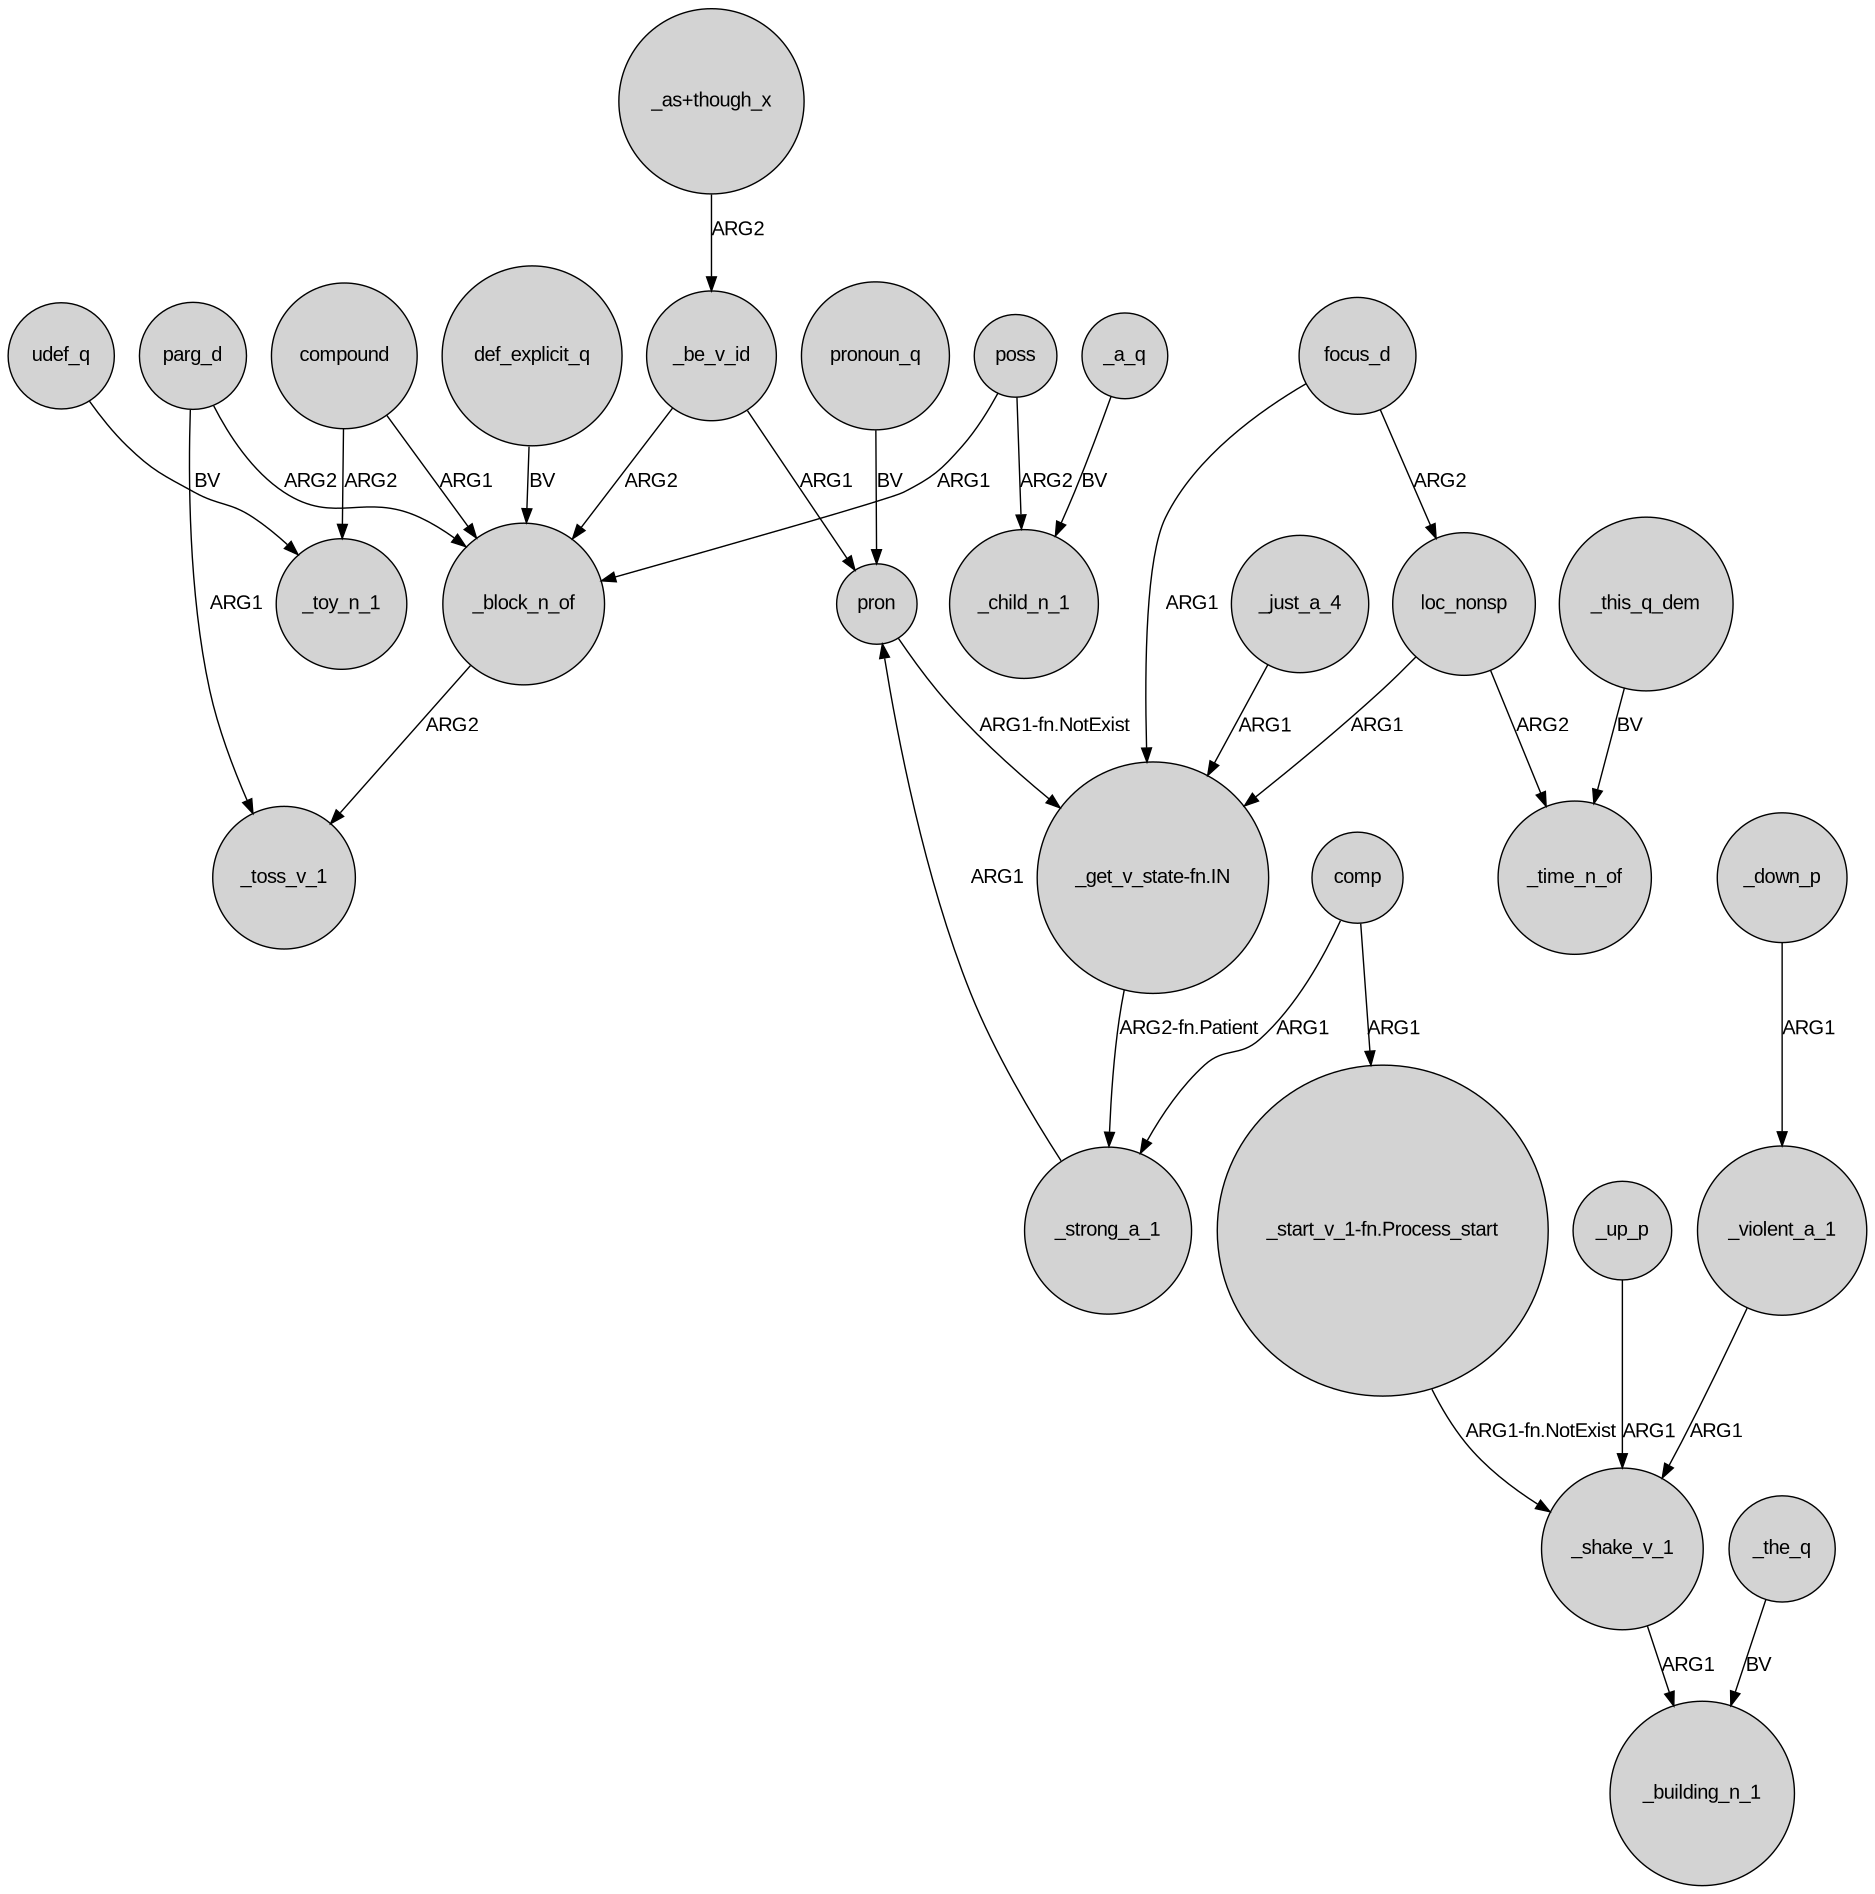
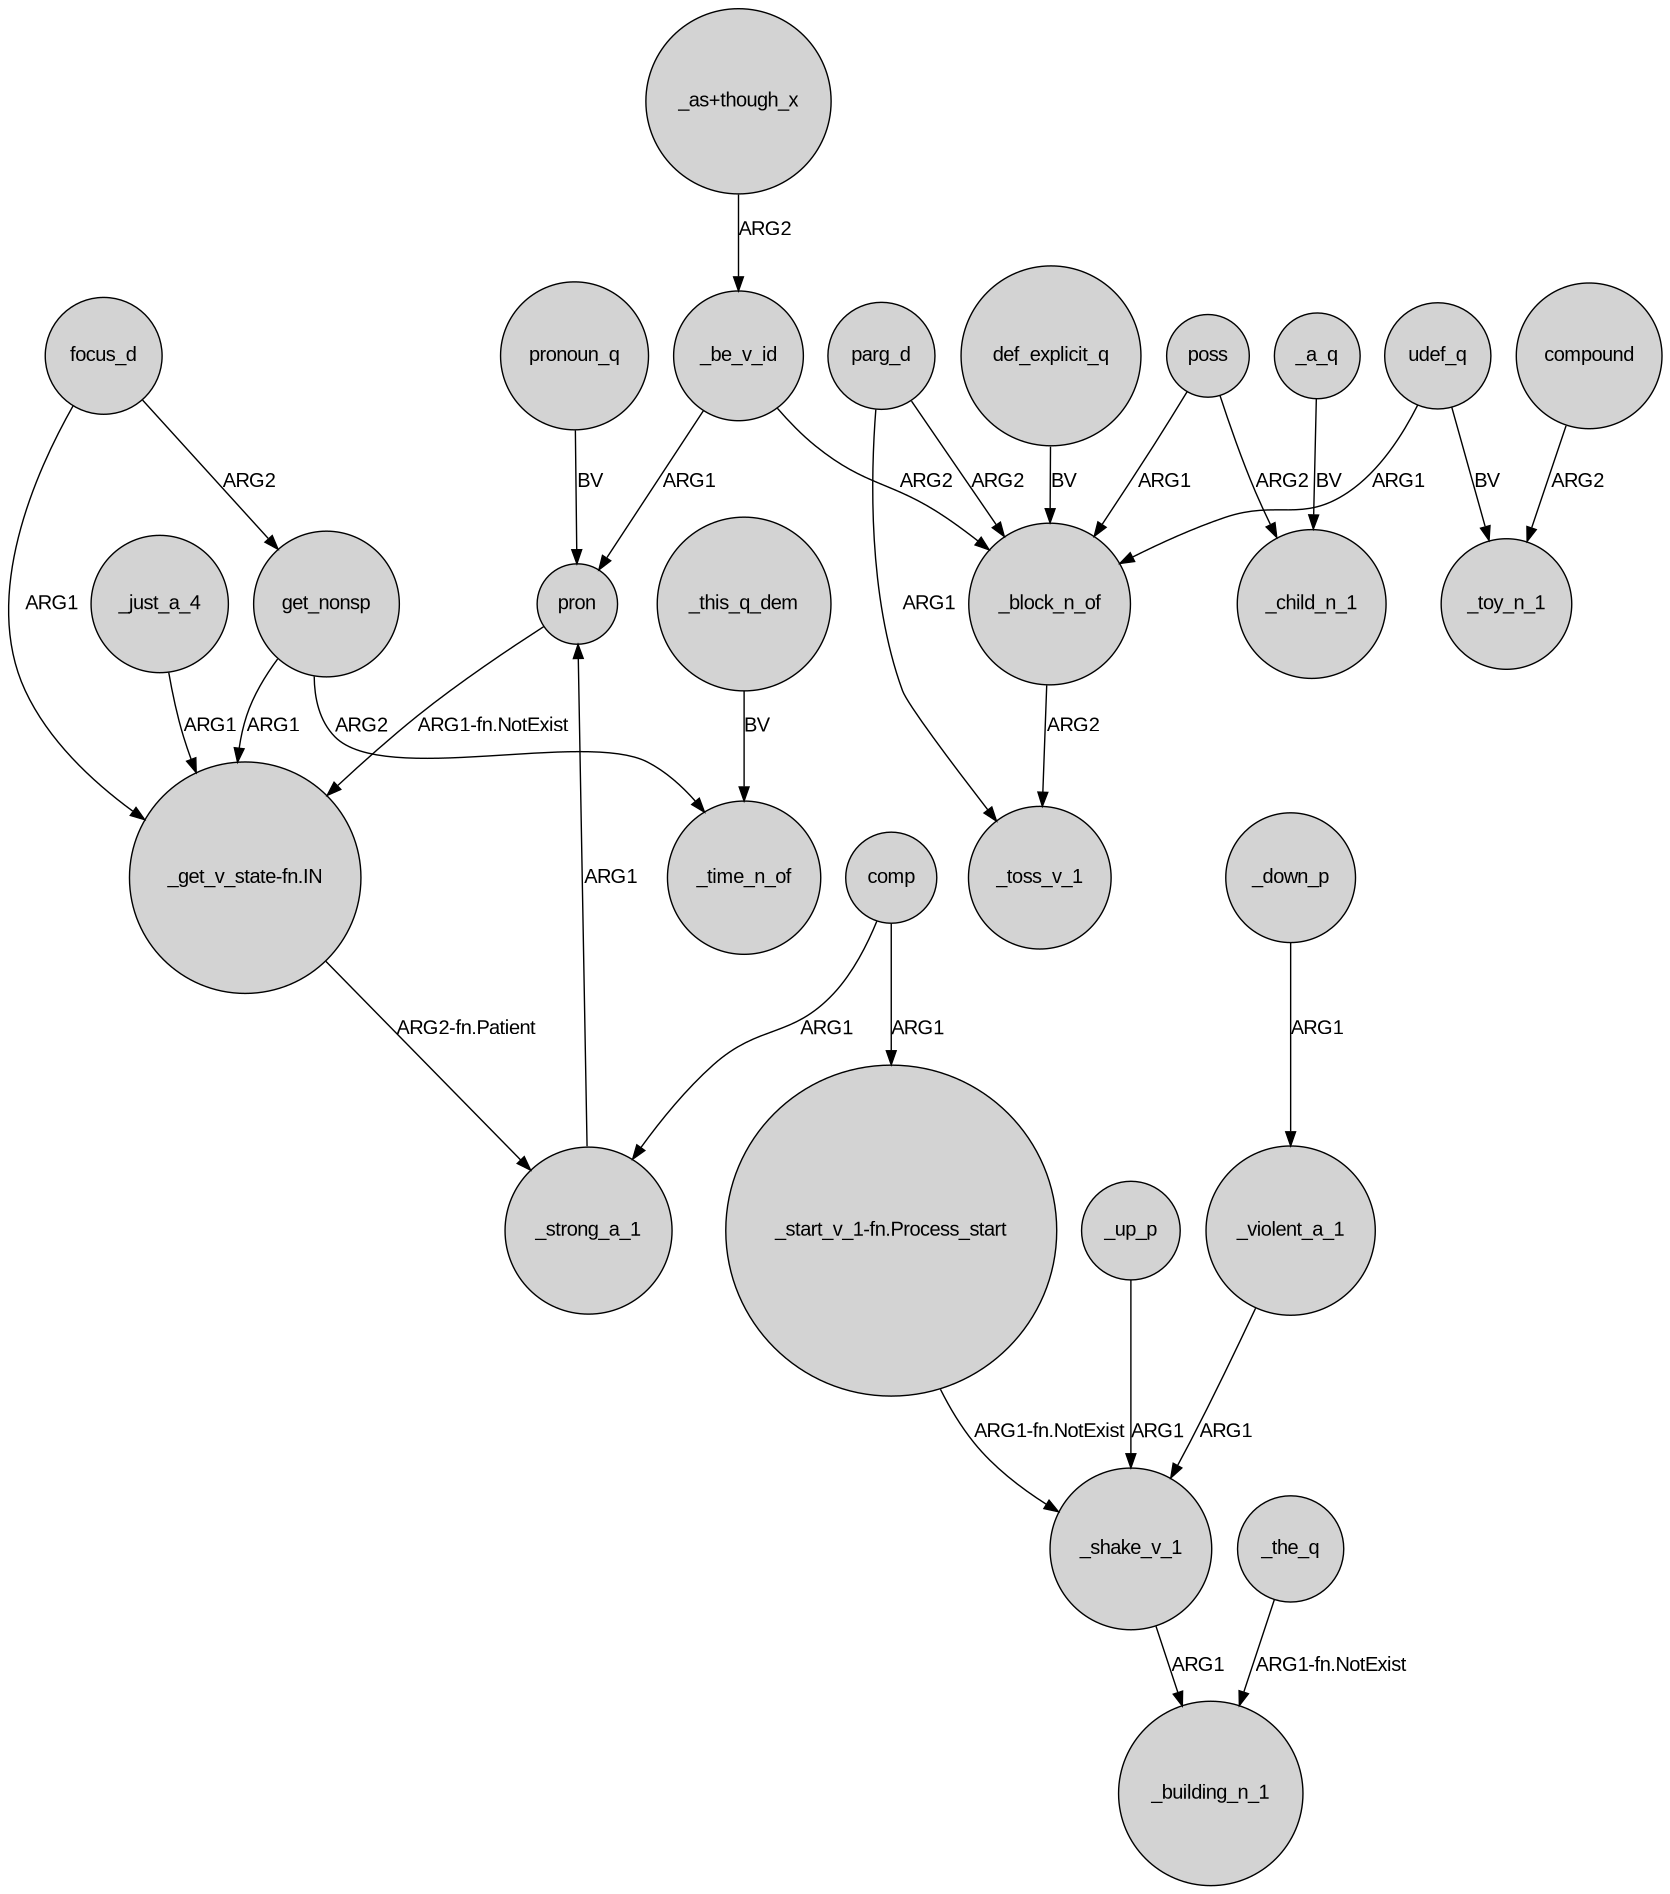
edge "compound" -> "_block_n_of": now "udef_q" -> "_block_n_of"
node "loc_nonsp": label "loc_nonsp" -> "get_nonsp"
edge "_the_q" -> "_building_n_1": label "BV" -> "ARG1-fn.NotExist"
